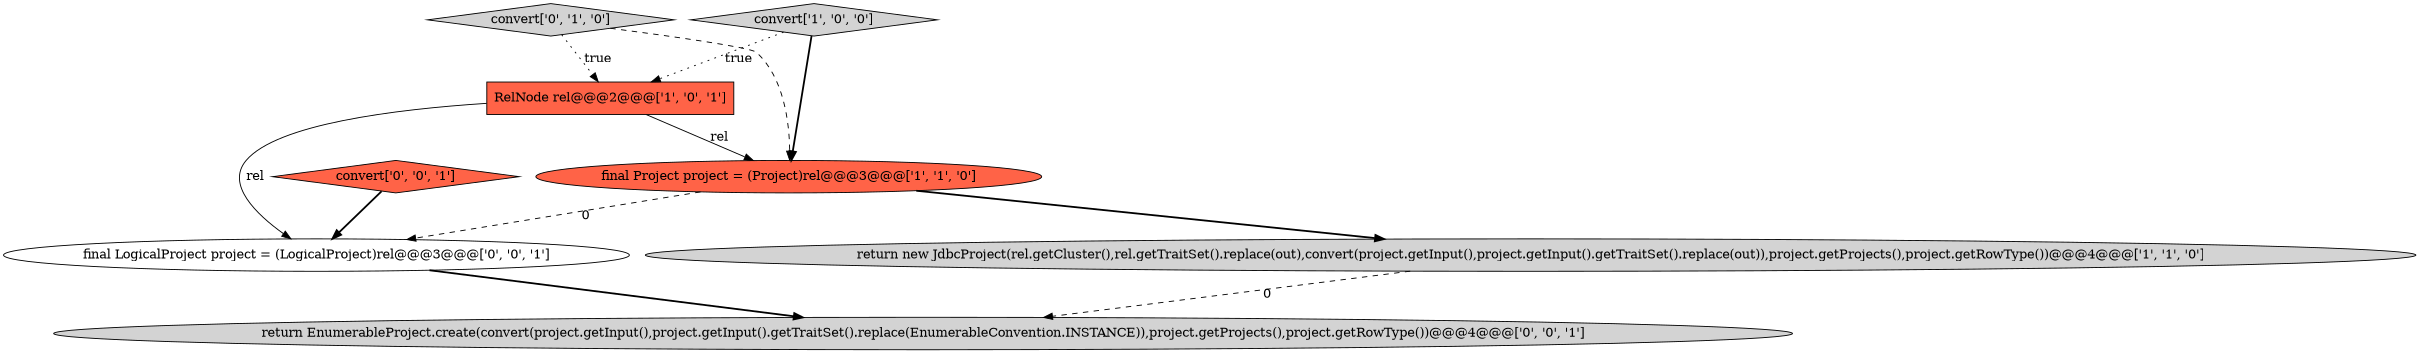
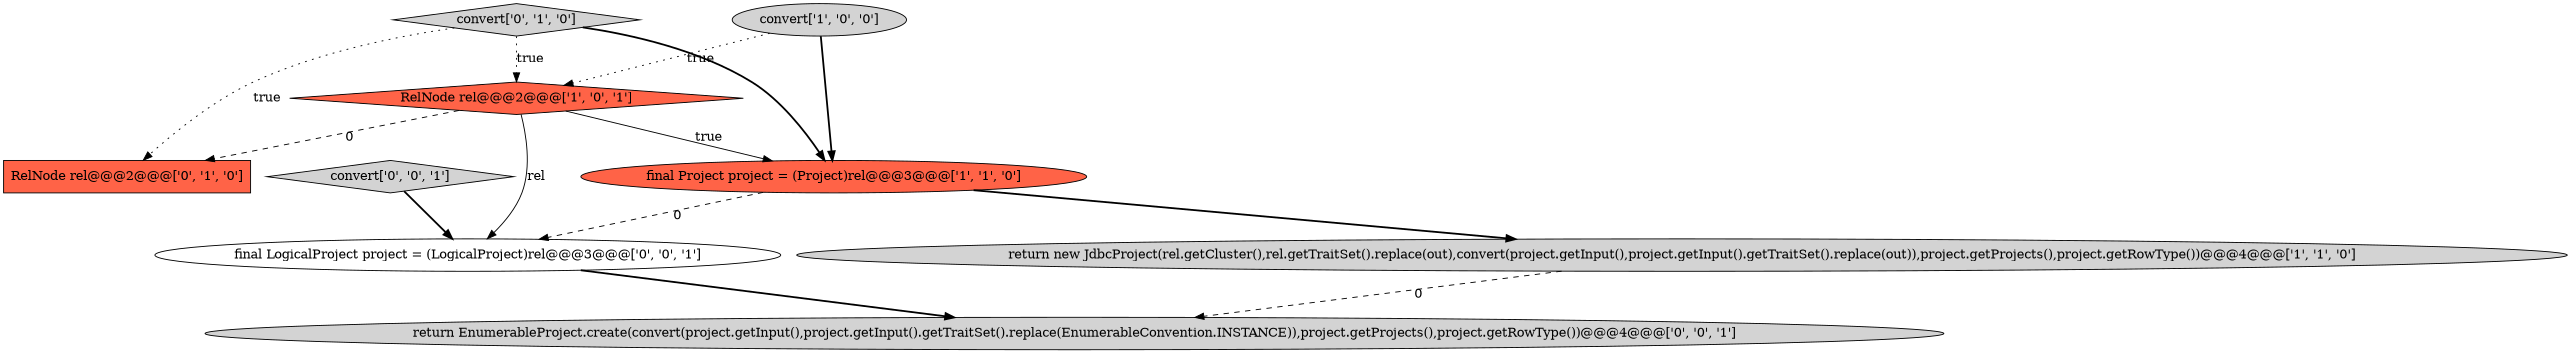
node "convert['1', '0', '0']": shape diamond -> ellipse
edge "convert['0', '1', '0']" -> "final Project project = (Project)rel@@@3@@@['1', '1', '0']": style dashed -> bold
node "RelNode rel@@@2@@@['1', '0', '1']": shape box -> diamond
edge "RelNode rel@@@2@@@['1', '0', '1']" -> "final Project project = (Project)rel@@@3@@@['1', '1', '0']": label "rel" -> "true"
node "RelNode rel@@@2@@@['0', '1', '0']": added
node "convert['0', '0', '1']": fillcolor tomato -> lightgray
